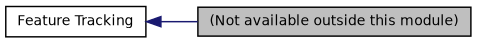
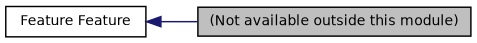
node "Feature Tracking": label "Feature Tracking" -> "Feature Feature"
